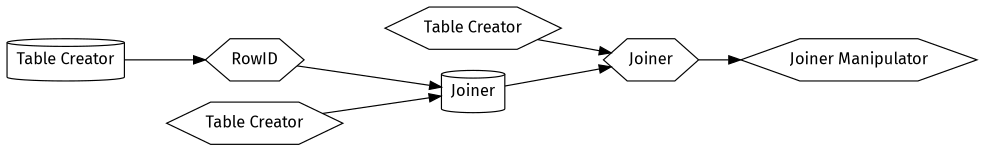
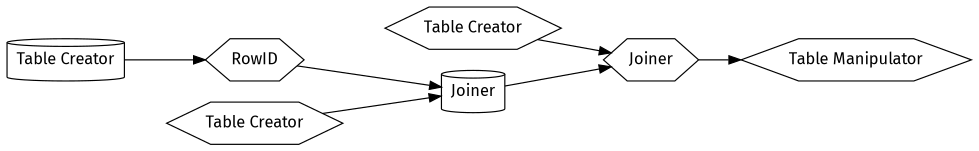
node "Joiner Manipulator": label "Joiner Manipulator" -> "Table Manipulator"
